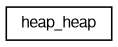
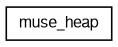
node "heap_heap": label "heap_heap" -> "muse_heap"
